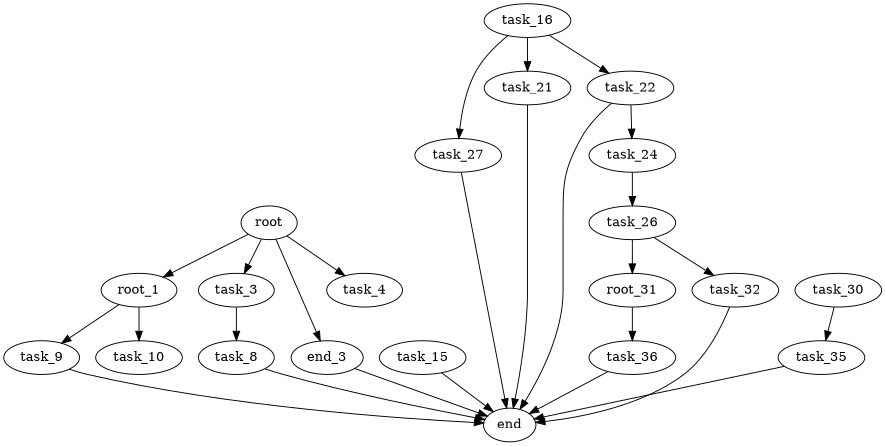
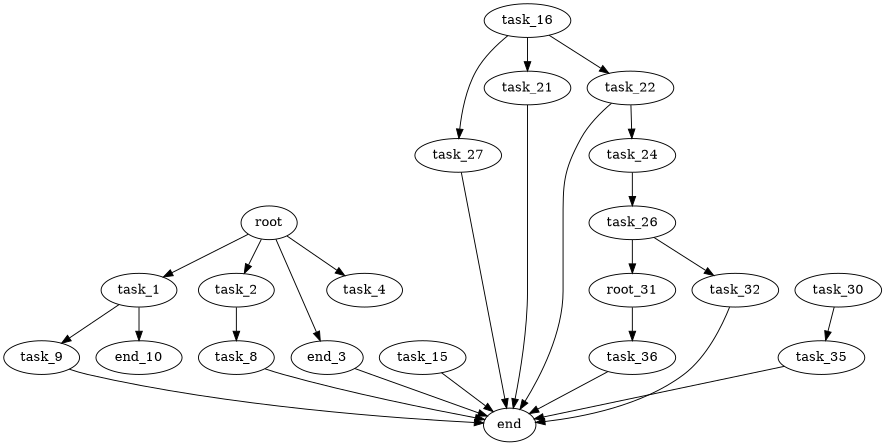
node "root_1": label "root_1" -> "task_1"
node "task_3": label "task_3" -> "task_2"
node "task_10": label "task_10" -> "end_10"
